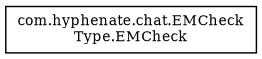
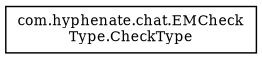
node "com.hyphenate.chat.EMCheck Type.EMCheck": label "com.hyphenate.chat.EMCheck Type.EMCheck" -> "com.hyphenate.chat.EMCheck Type.CheckType"
